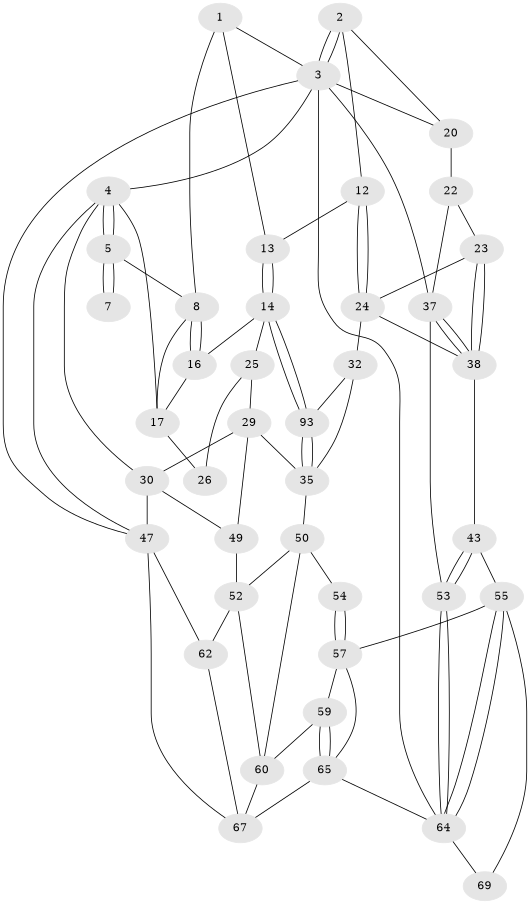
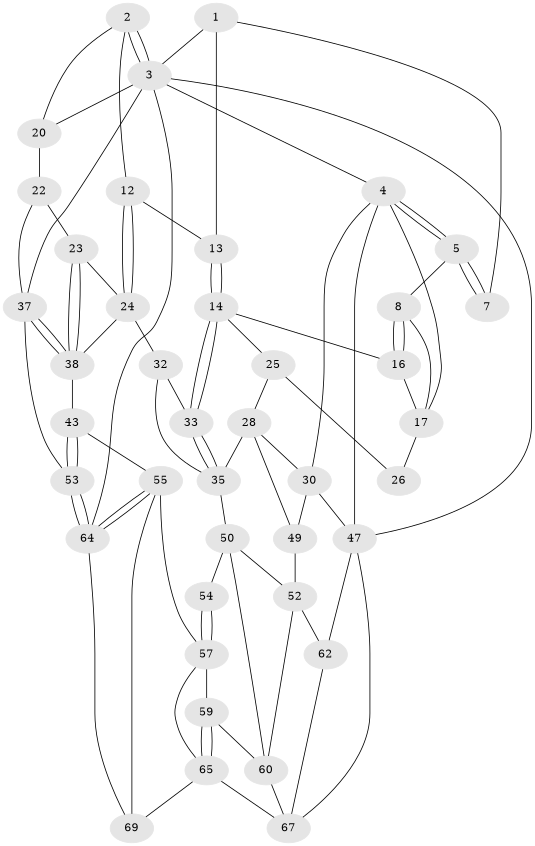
edge "1" -- "8": now "1" -- "7"
node "29": label "29" -> "28"
node "93": label "93" -> "33"
edge "65" -- "64": now "65" -- "69"
